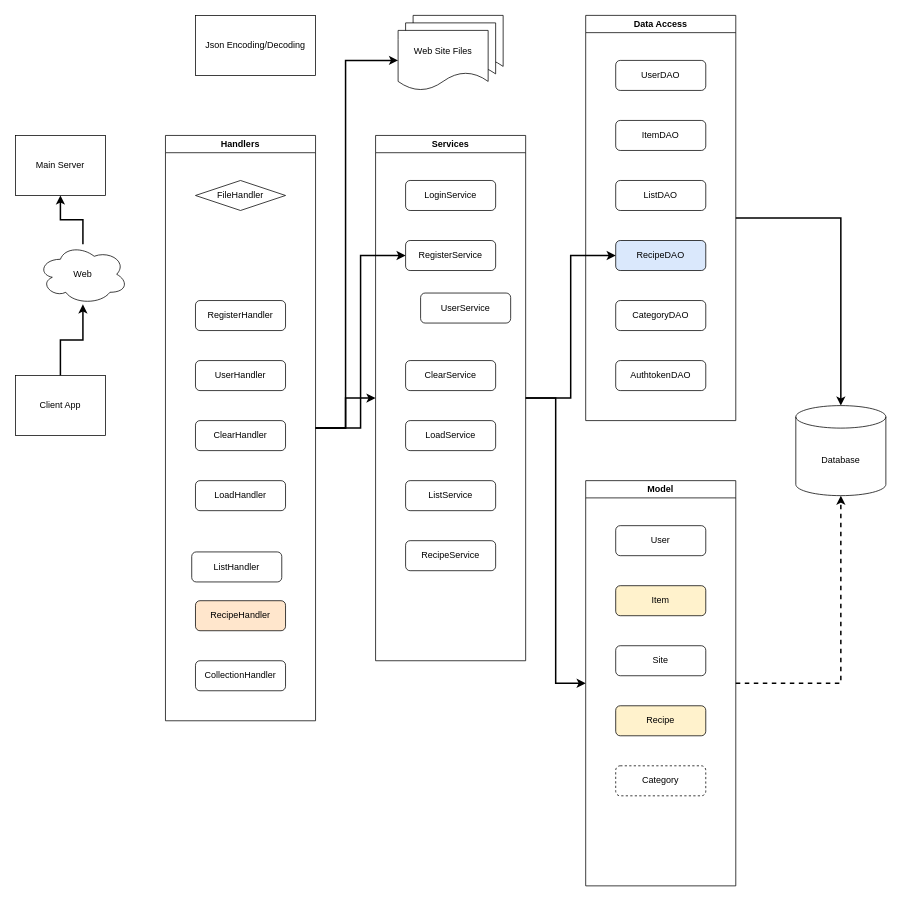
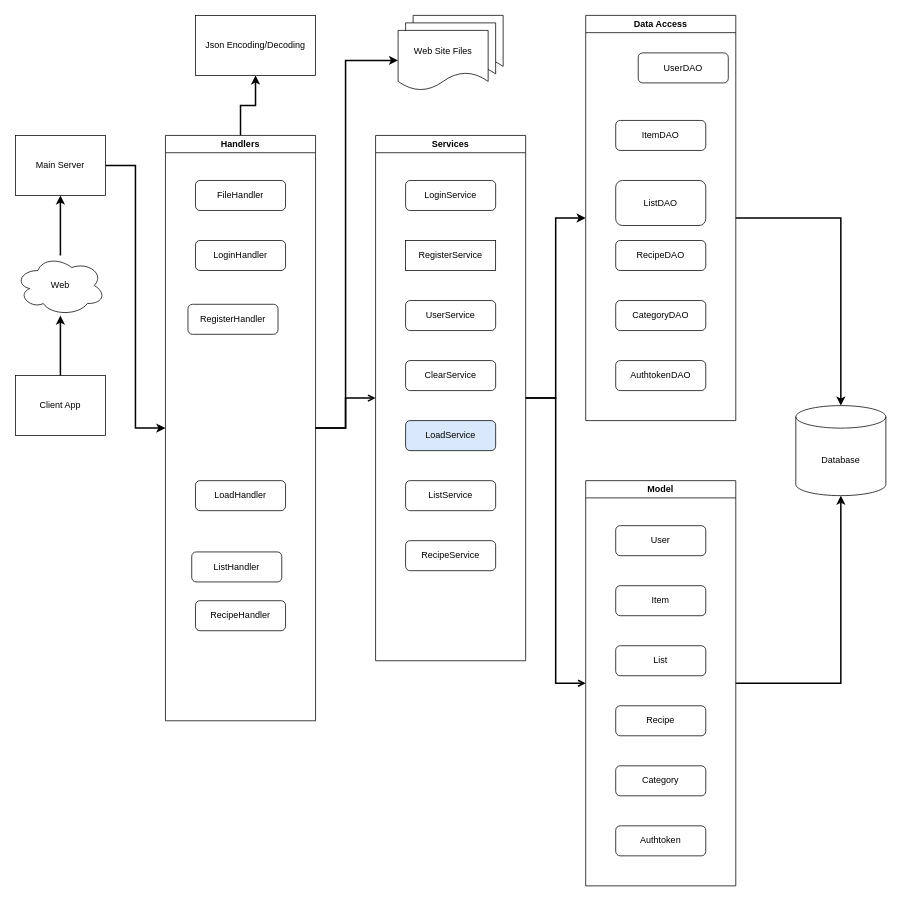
node "UserDAO": moved (660, 75) -> (683, 68)
node "FileHandler": shape diamond -> rounded rectangle
node "ListDAO": size 90x30 -> 90x45
node "LoginHandler": added
node "RegisterService": shape rounded rectangle -> rectangle
node "RecipeDAO": fillcolor #dae8fc -> #ffffff
node "Web": moved (83, 274) -> (60, 285)
edge "Main Server" -> "Handlers": added
node "UserService": moved (465, 308) -> (450, 315)
node "RegisterHandler": moved (240, 315) -> (233, 319)
edge "Services" -> "RecipeDAO": now "Services" -> "Data Access"
edge "Handlers" -> "RegisterService": now "Handlers" -> "Json Encoding/Decoding"
node "UserHandler": removed
edge "Handlers" -> "Services": arrowhead classic -> open
node "ClearHandler": removed
node "LoadService": fillcolor #ffffff -> #dae8fc
node "Item": fillcolor #fff2cc -> #ffffff
node "RecipeHandler": fillcolor #ffe6cc -> #ffffff
edge "Model" -> "Database": style dashed -> solid
node "Site": label "Site" -> "List"
node "CollectionHandler": removed
edge "Services" -> "Model": arrowhead classic -> open
node "Recipe": fillcolor #fff2cc -> #ffffff
node "Category": style dashed -> solid
node "Authtoken": added
